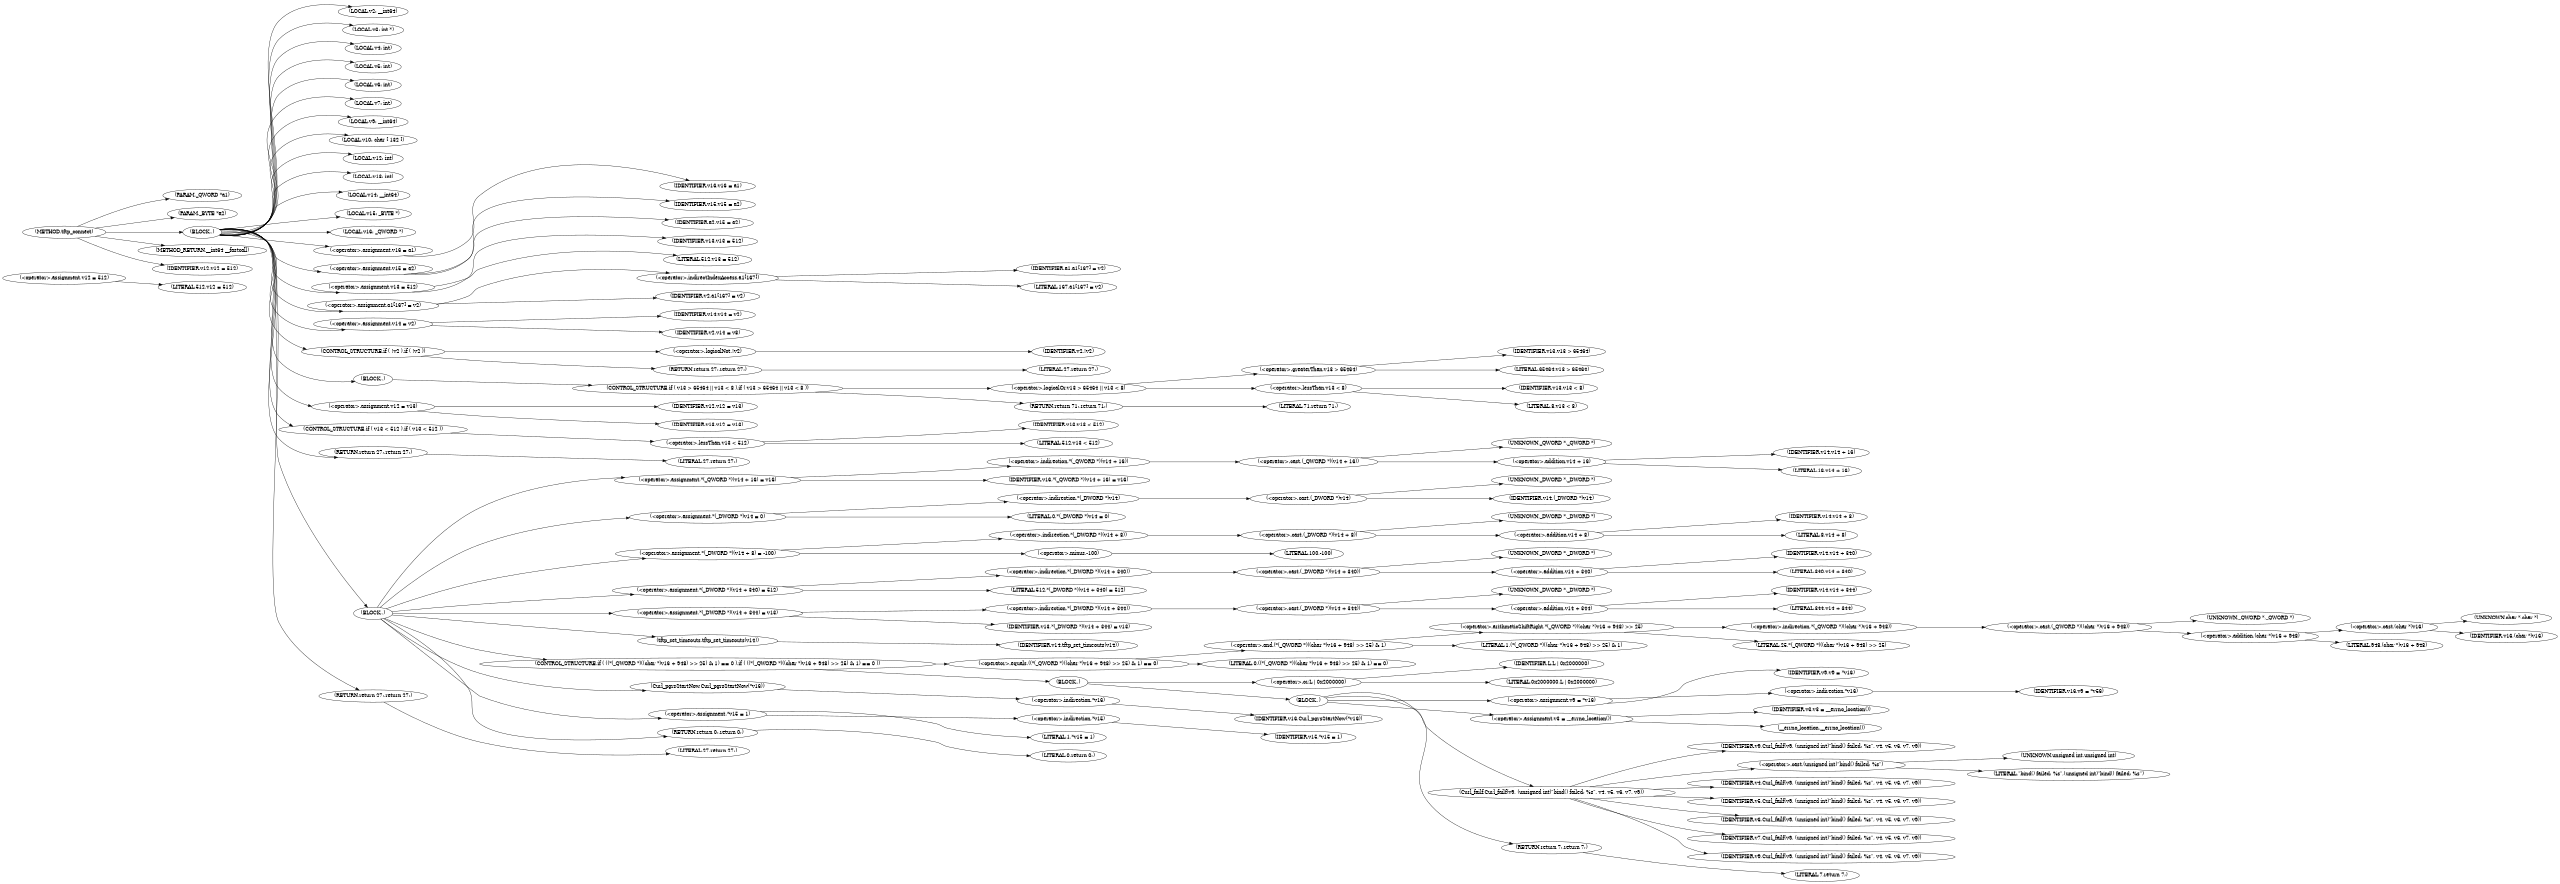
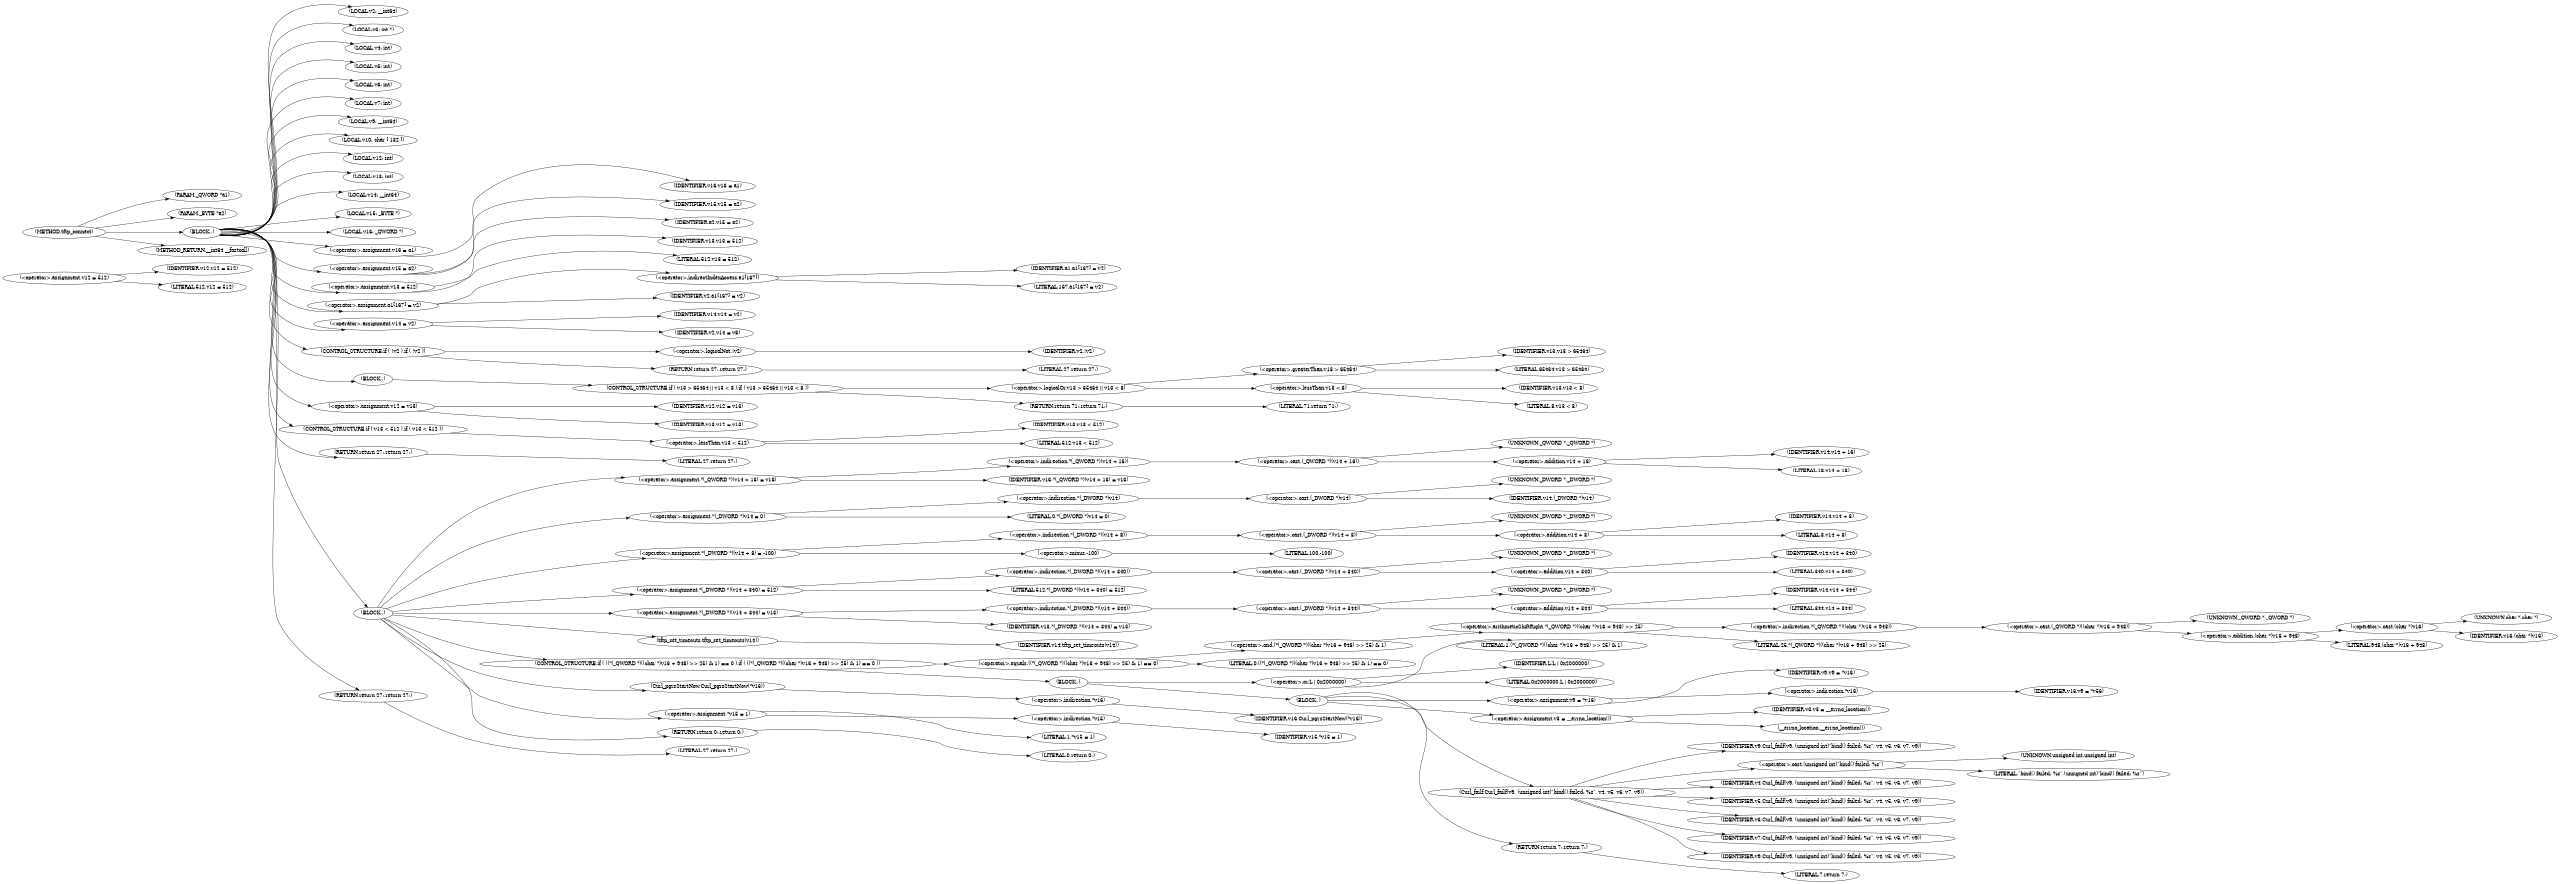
edge "(METHOD,tftp_connect)" -> "(IDENTIFIER,v12,v12 = 512)": now "(<operator>.assignment,v12 = 512)" -> "(IDENTIFIER,v12,v12 = 512)"
edge "(<operator>.and,(*(_QWORD *)((char *)v16 + 948) >> 25) & 1)" -> "(LITERAL,1,(*(_QWORD *)((char *)v16 + 948) >> 25) & 1)": now "(<operator>.or,L | 0x2000000)" -> "(LITERAL,1,(*(_QWORD *)((char *)v16 + 948) >> 25) & 1)"
